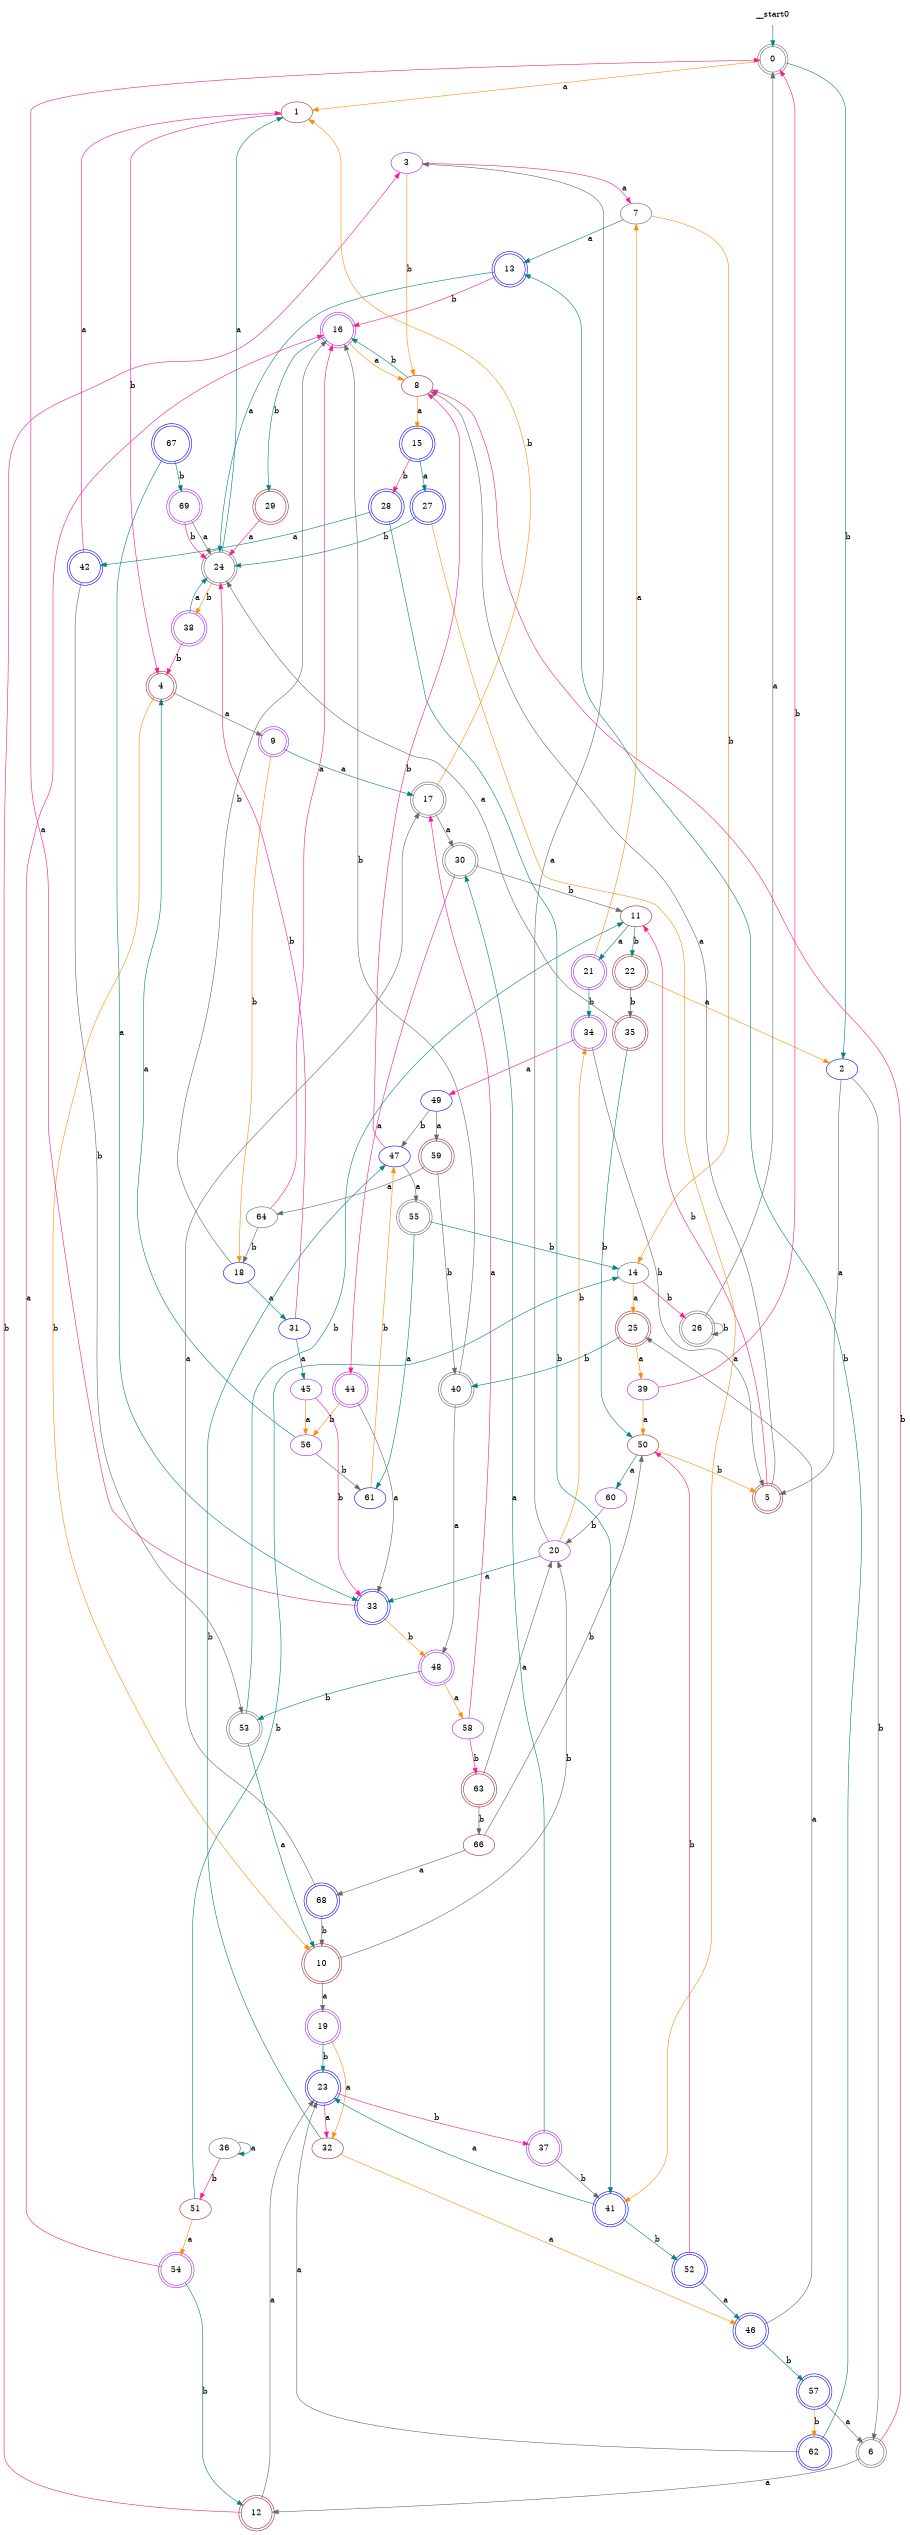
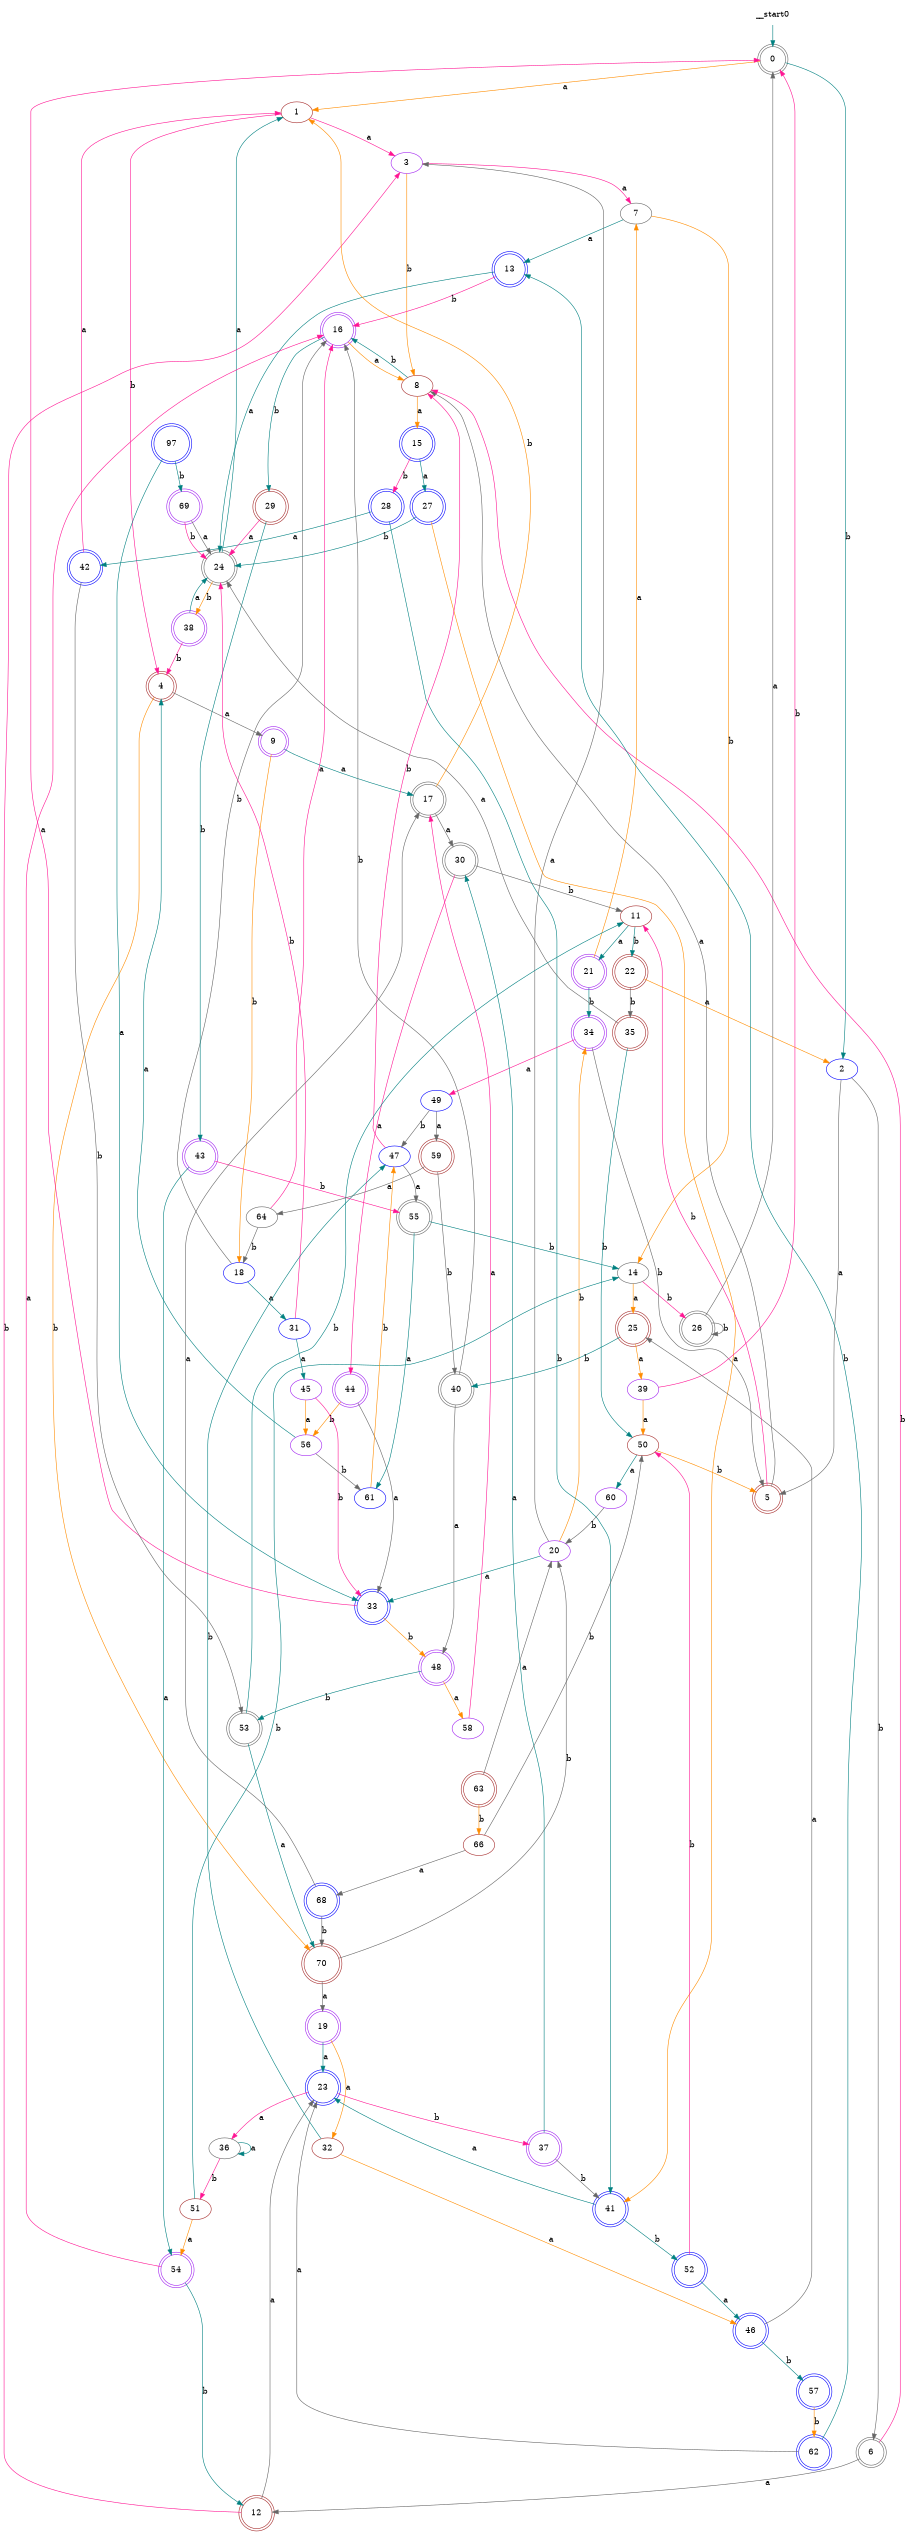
edge "1" -> "3": added, label "a"
node "67": label "67" -> "97"
node "43": added
edge "58" -> "63": removed, label "b"
edge "63" -> "66": color gray40 -> darkorange
node "10": label "10" -> "70"
edge "19" -> "23": label "b" -> "a"
edge "23" -> "32": now "23" -> "36"
edge "57" -> "6": removed, label "a"
